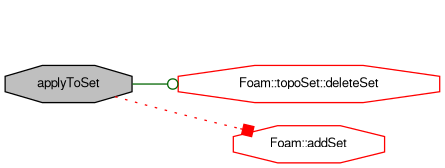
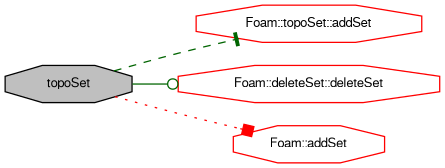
node "Foam::topoSet::addSet": added
node "applyToSet": label "applyToSet" -> "topoSet"
node "Foam::topoSet::deleteSet": label "Foam::topoSet::deleteSet" -> "Foam::deleteSet::deleteSet"
